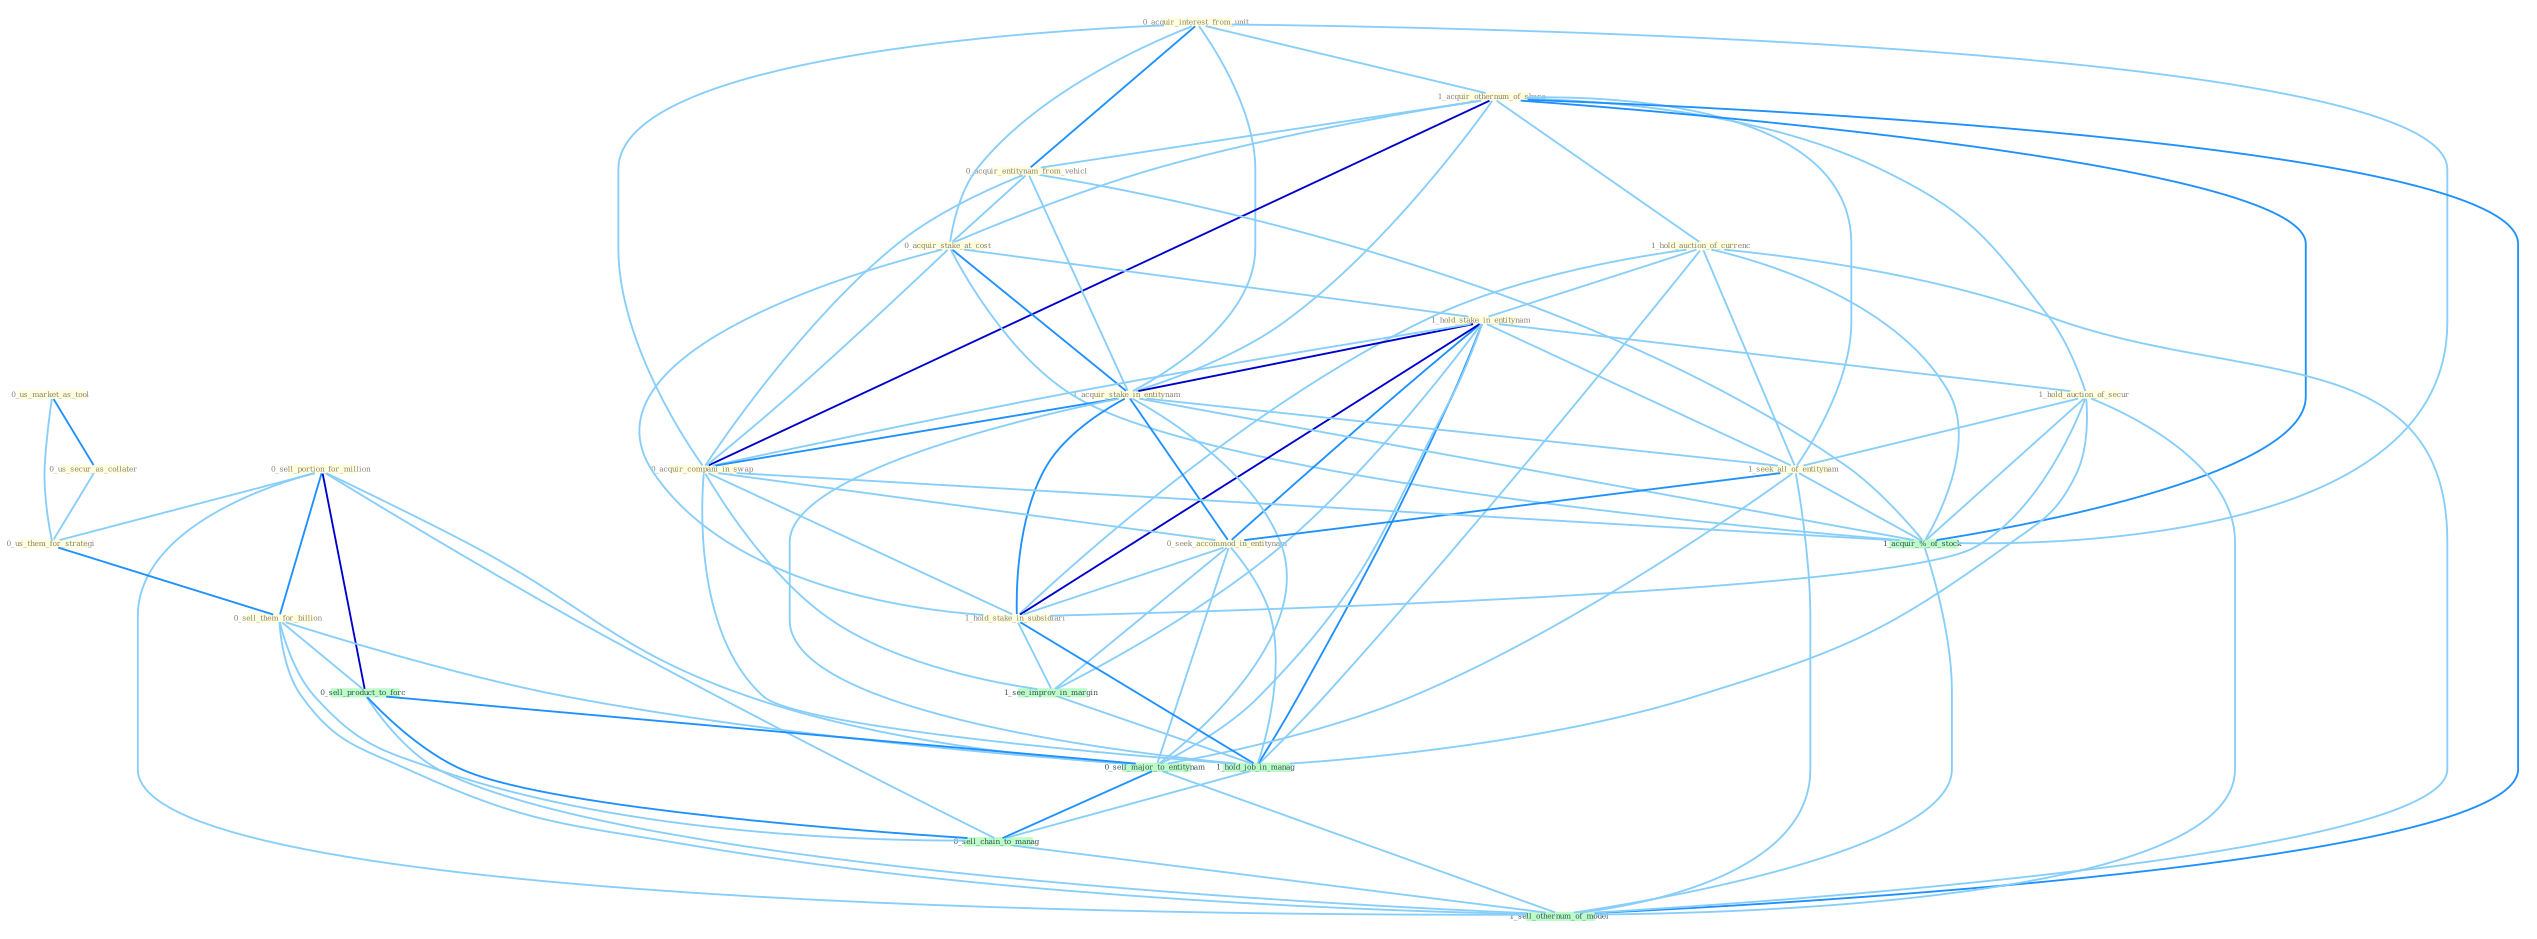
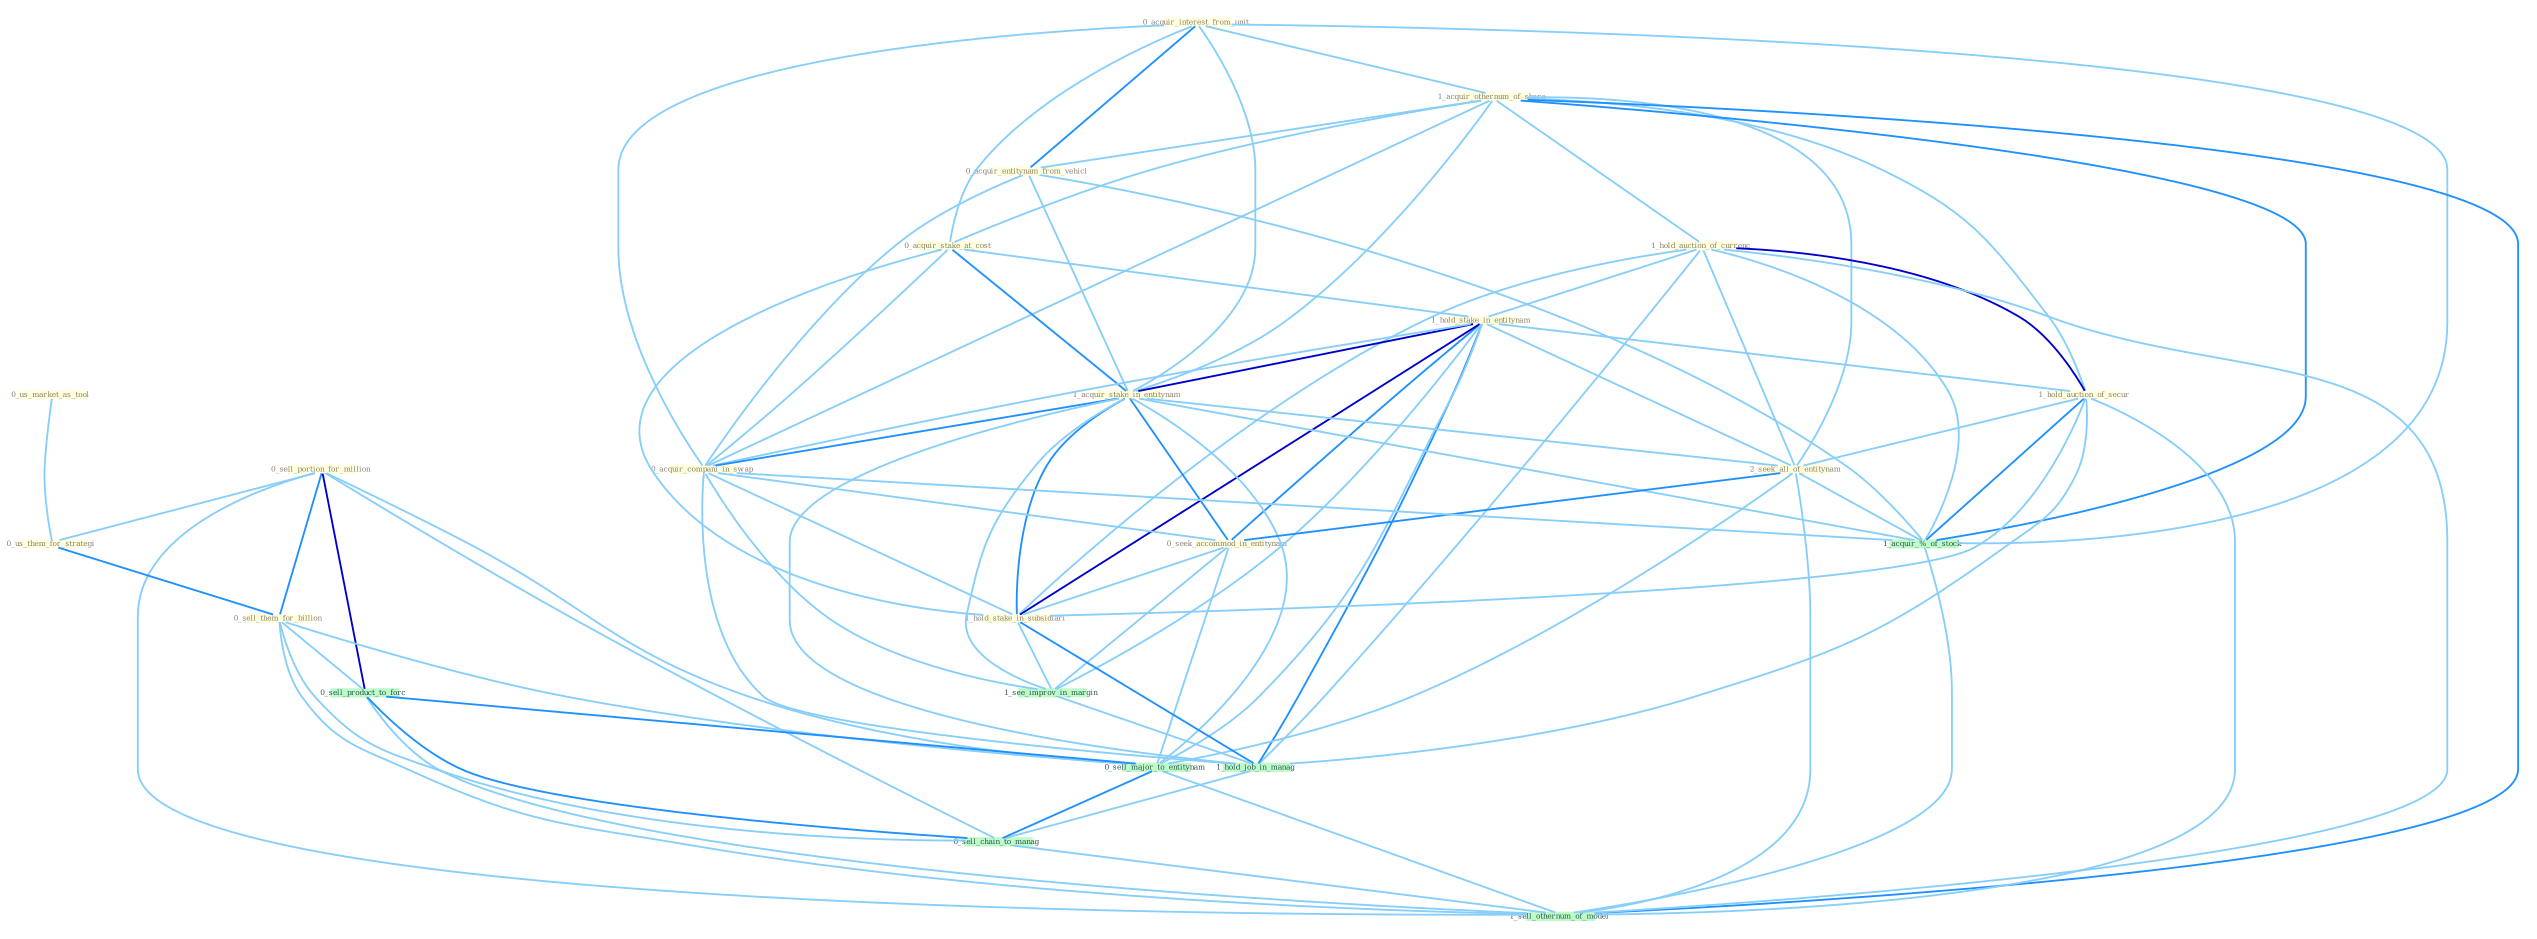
edge "0_acquir_entitynam_from_vehicl" -- "0_acquir_stake_at_cost": removed
edge "1_hold_auction_of_currenc" -- "1_hold_auction_of_secur": added
edge "1_acquir_othernum_of_share" -- "0_acquir_compani_in_swap": color #0000cd -> #87cefa
node "0_us_secur_as_collater": removed
node "1_seek_all_of_entitynam": label "1_seek_all_of_entitynam" -> "2_seek_all_of_entitynam"
edge "1_hold_auction_of_secur" -- "1_acquir_%_of_stock": color #87cefa -> #1e90ff
edge "0_acquir_stake_at_cost" -- "1_acquir_%_of_stock": removed
edge "1_acquir_stake_in_entitynam" -- "1_see_improv_in_margin": added
edge "0_seek_accommod_in_entitynam" -- "1_hold_job_in_manag": removed
